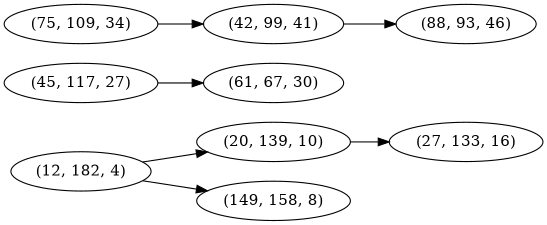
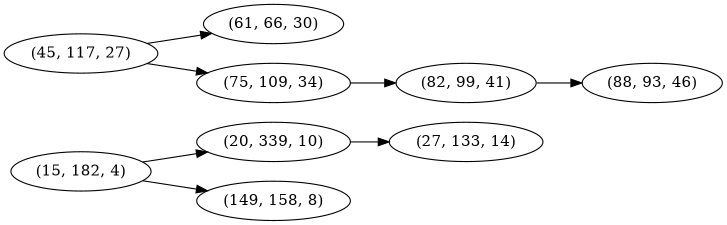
node "(42, 99, 41)": label "(42, 99, 41)" -> "(82, 99, 41)"
edge "(45, 117, 27)" -> "(75, 109, 34)": added
node "(61, 67, 30)": label "(61, 67, 30)" -> "(61, 66, 30)"
node "(20, 139, 10)": label "(20, 139, 10)" -> "(20, 339, 10)"
node "(27, 133, 16)": label "(27, 133, 16)" -> "(27, 133, 14)"
node "(12, 182, 4)": label "(12, 182, 4)" -> "(15, 182, 4)"
